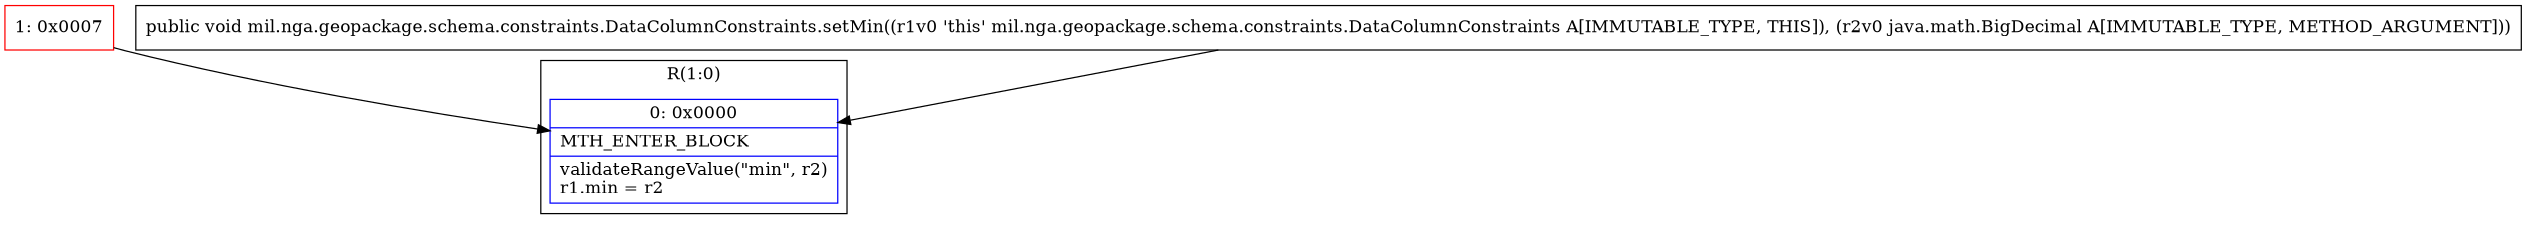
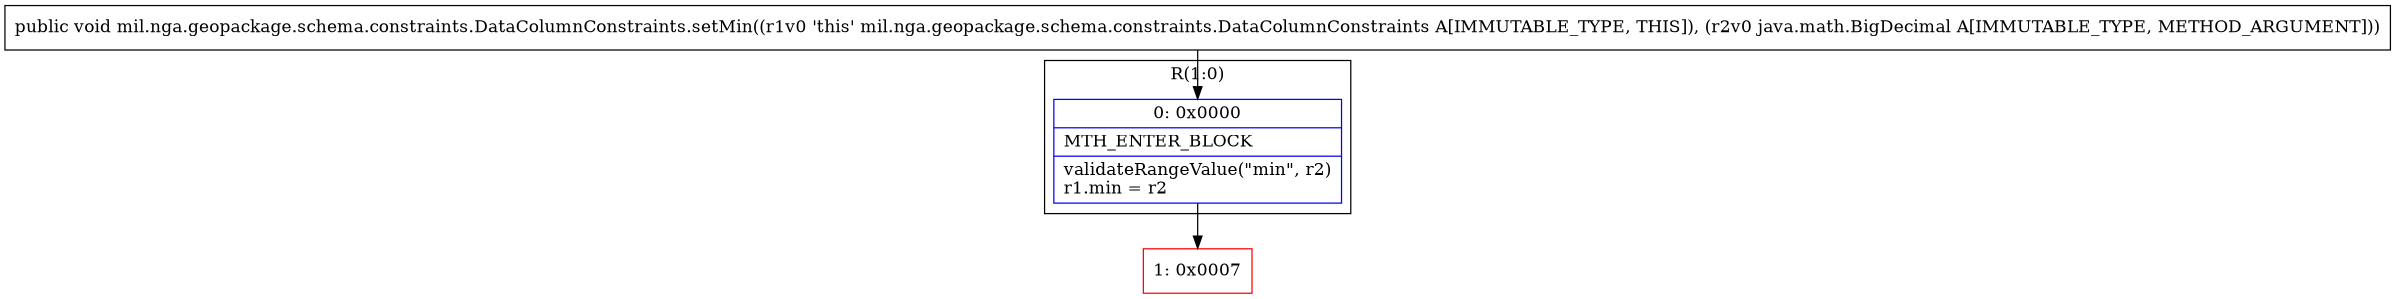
edge "1: 0x0007" -> "0: 0x0000": reversed
